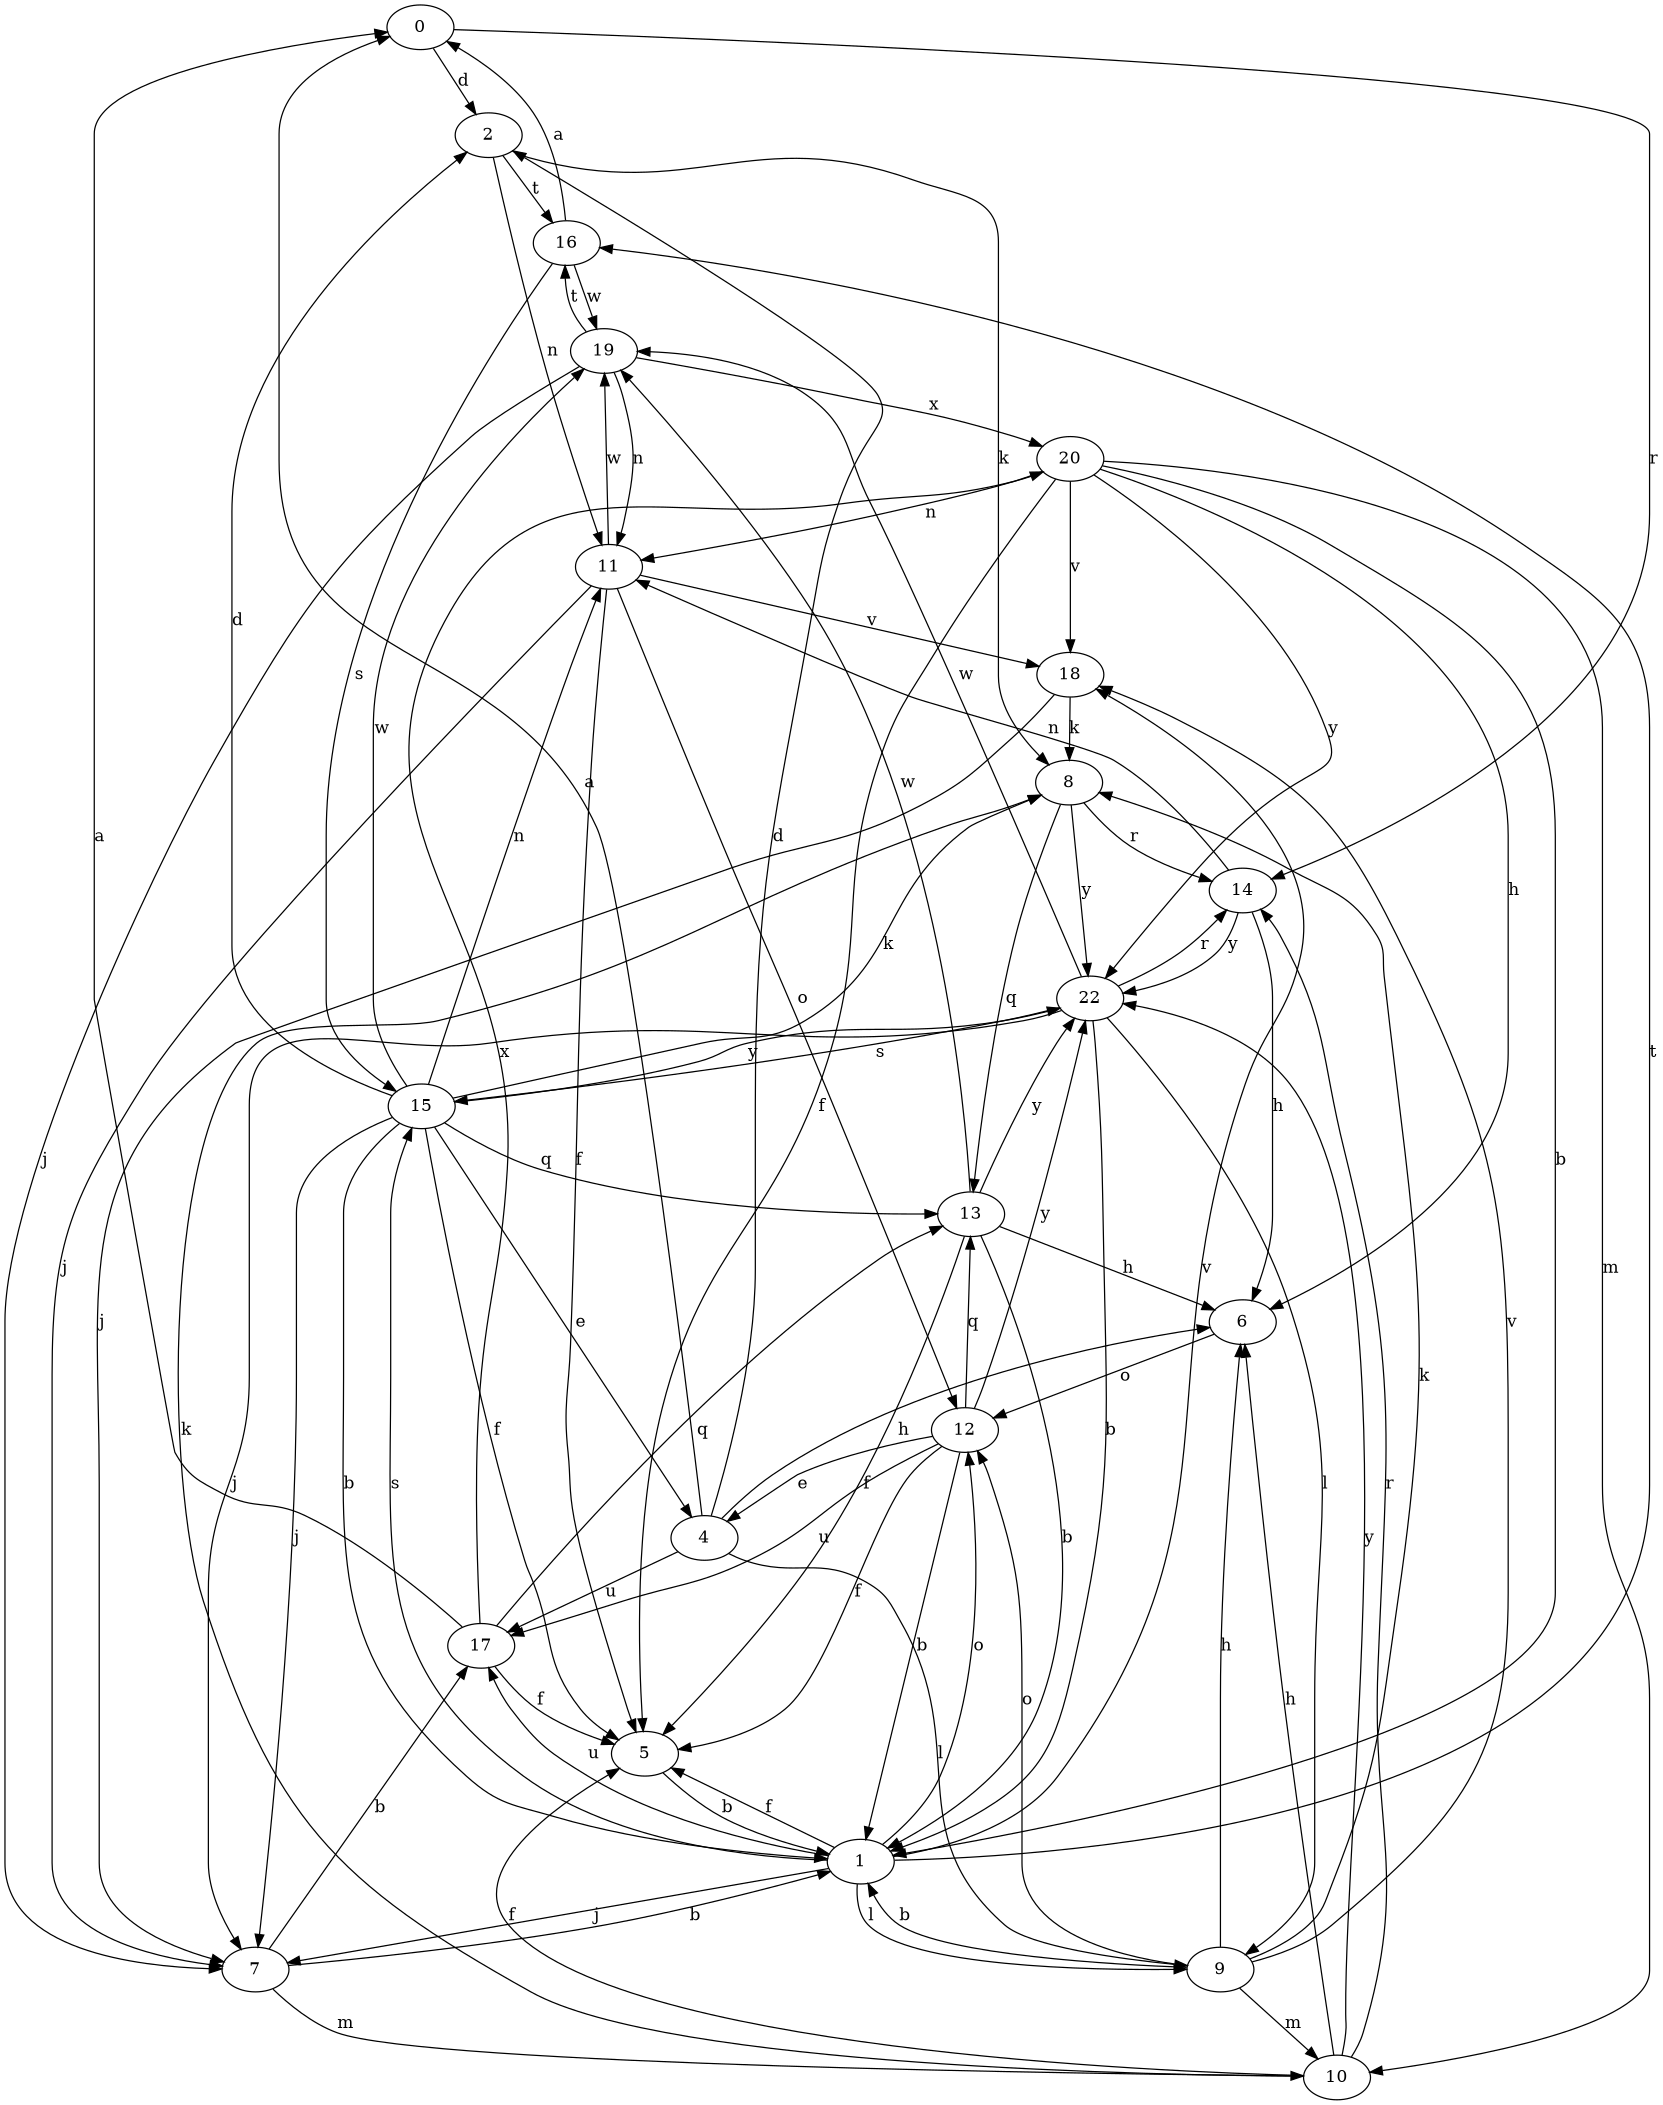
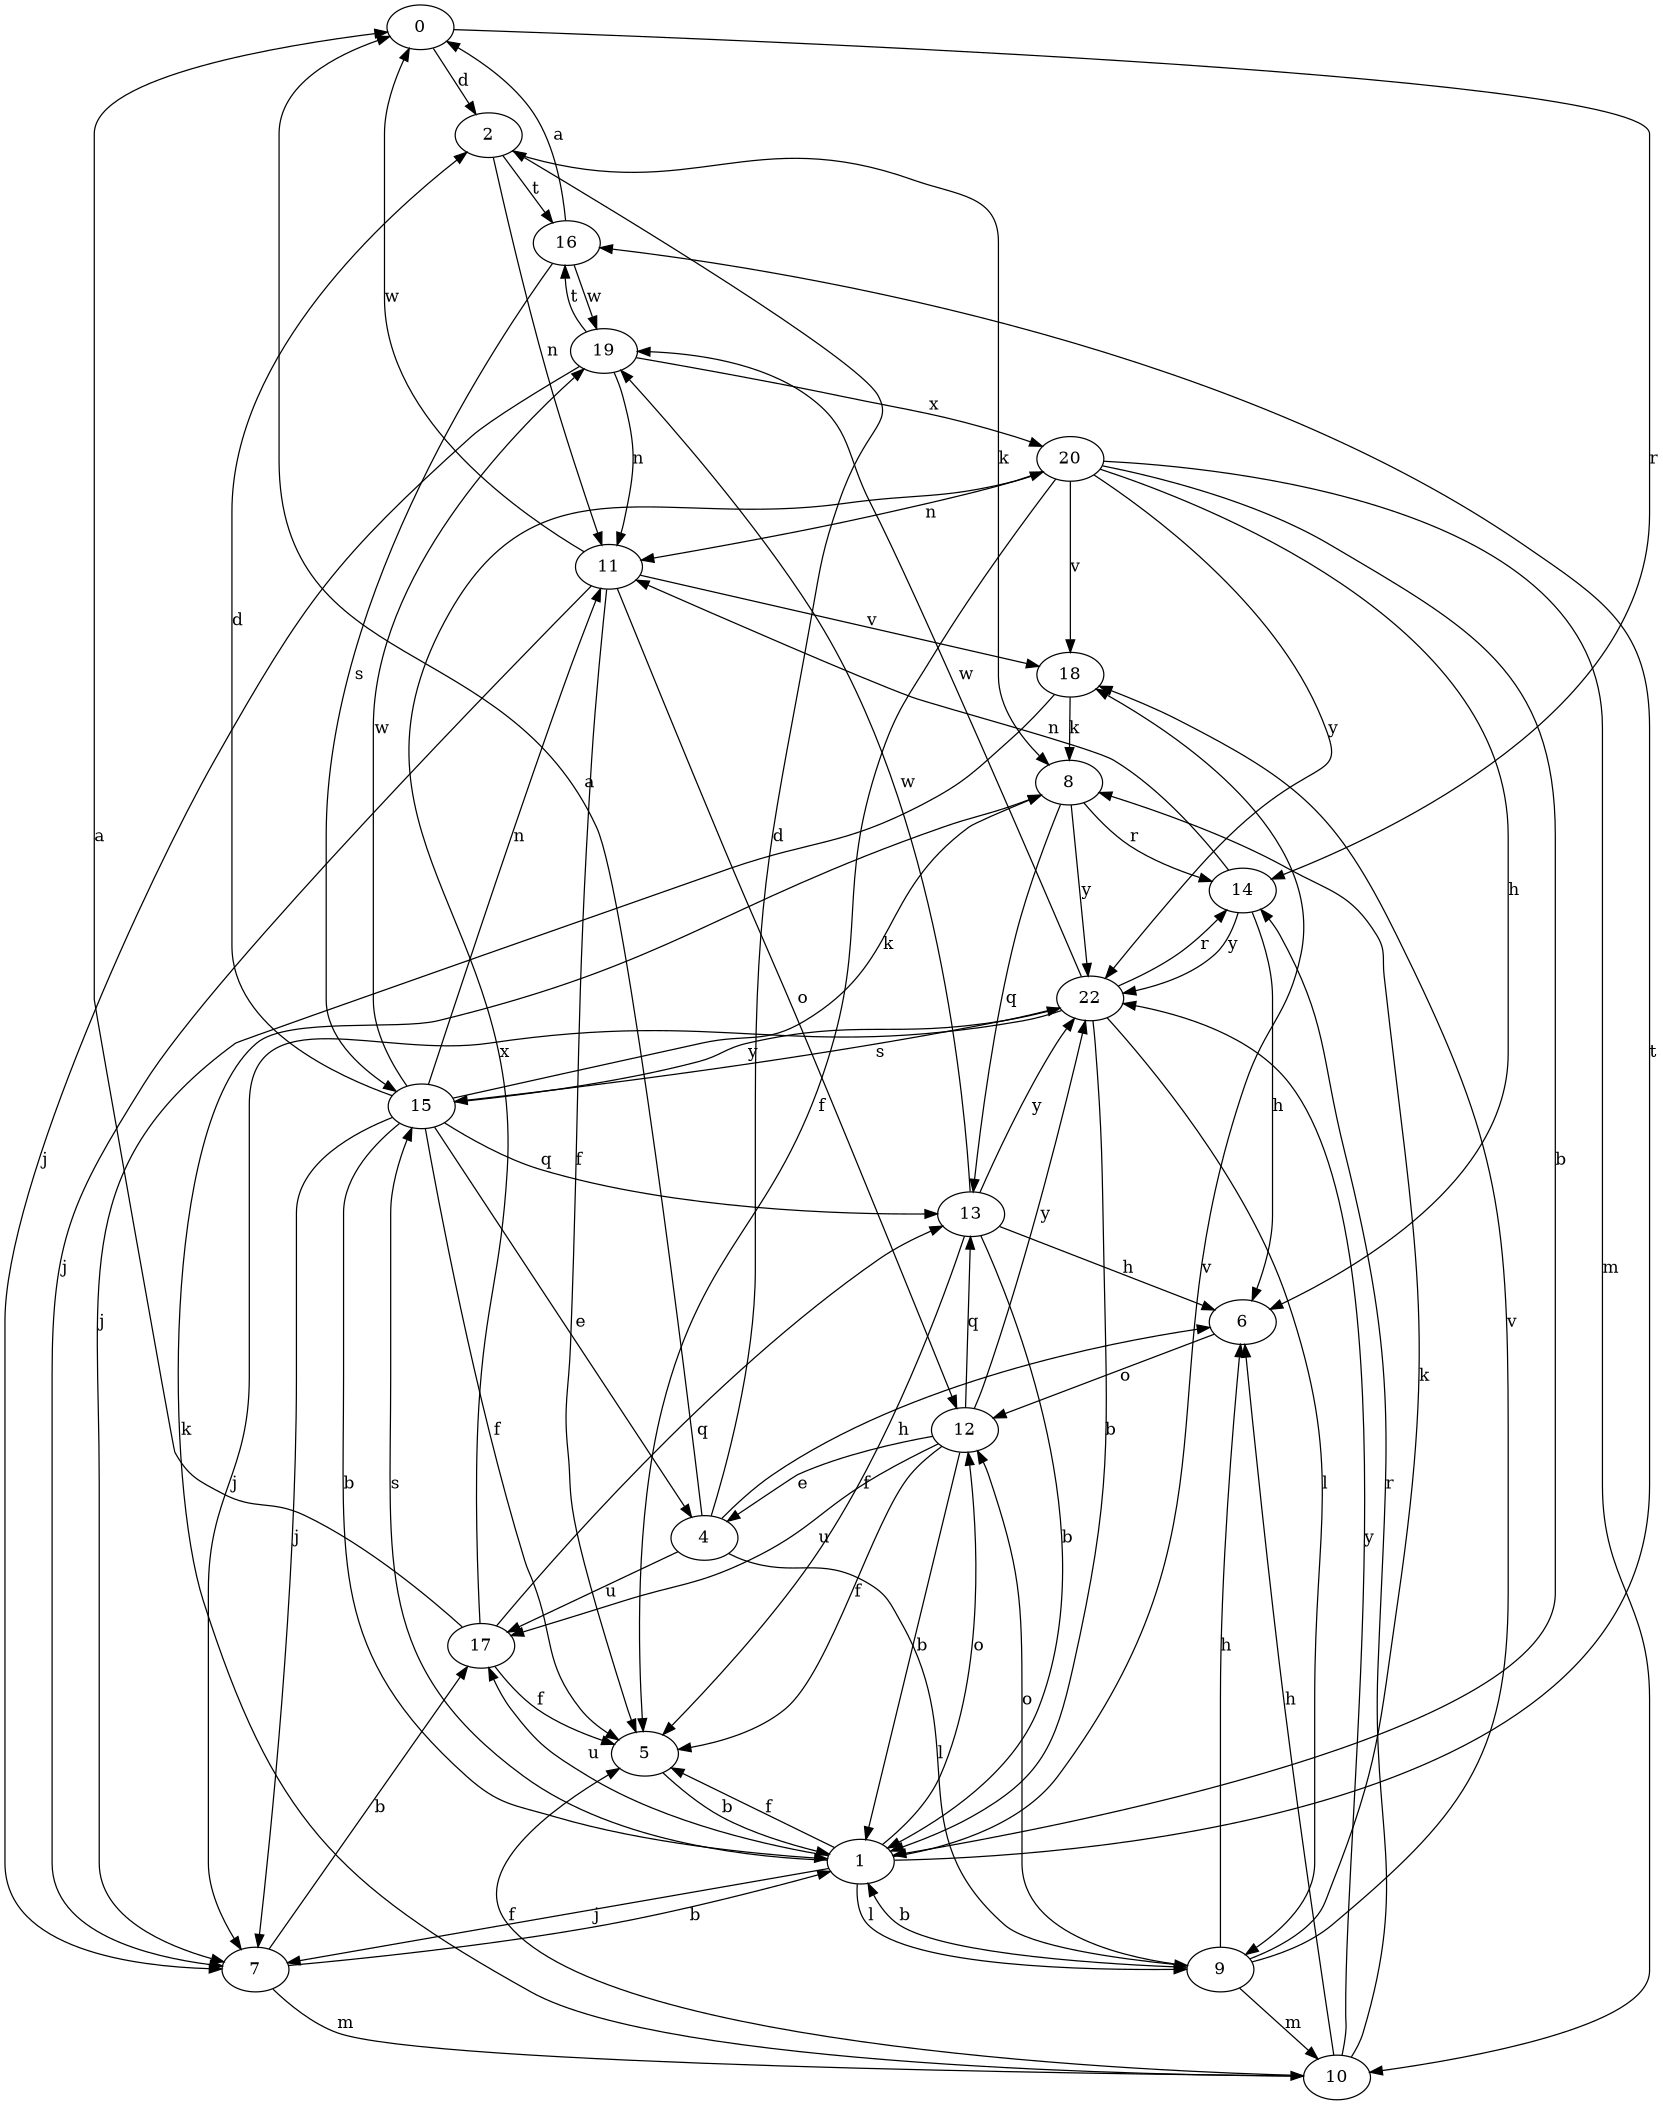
edge "11" -> "19": now "11" -> "0"
